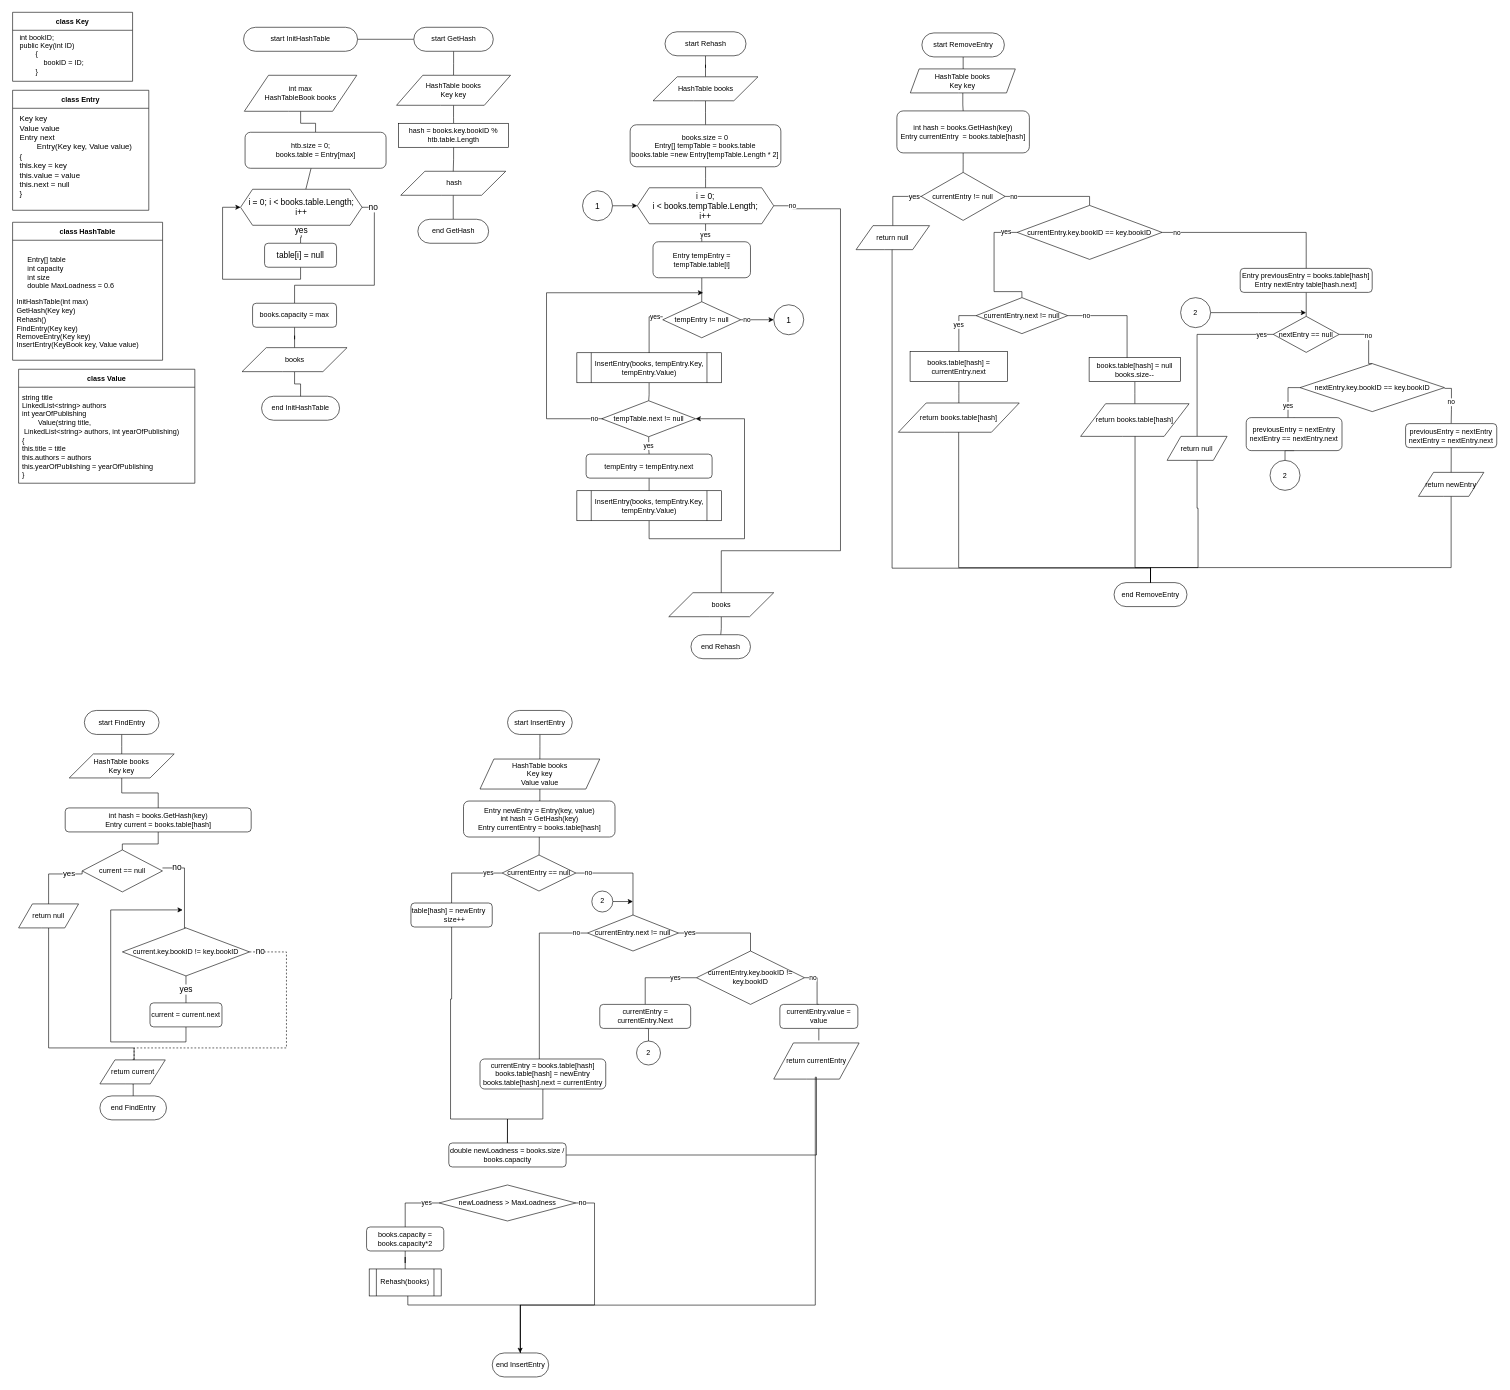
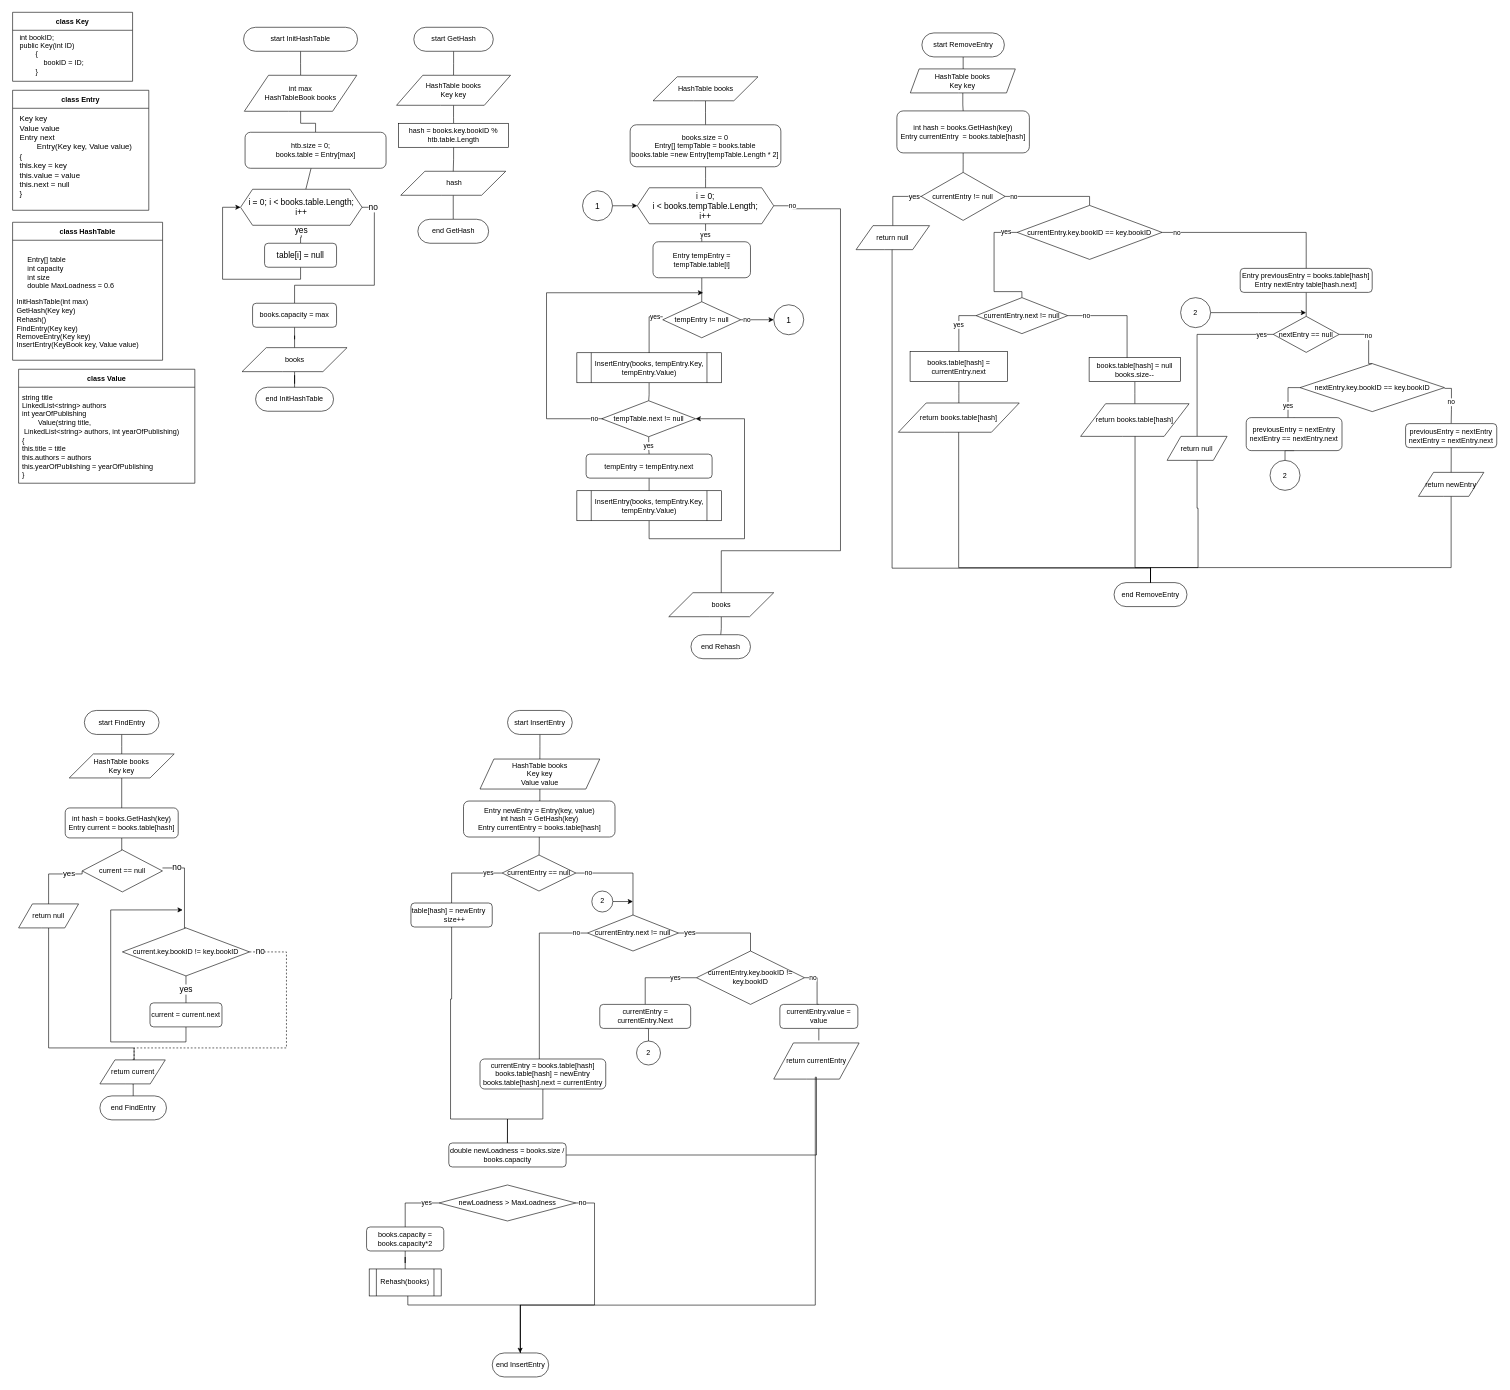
edge "start InitHashTable" -- "start GetHash": now "start InitHashTable" -- "int max HashTableBook books"
node "start Rehash": removed
edge "start Rehash" -- "HashTable books": removed
node "end InitHashTable": moved (300, 408) -> (294, 399)
node "int hash = books.GetHash(key) Entry current = books.table[hash]": size 186x24 -> 113x30
